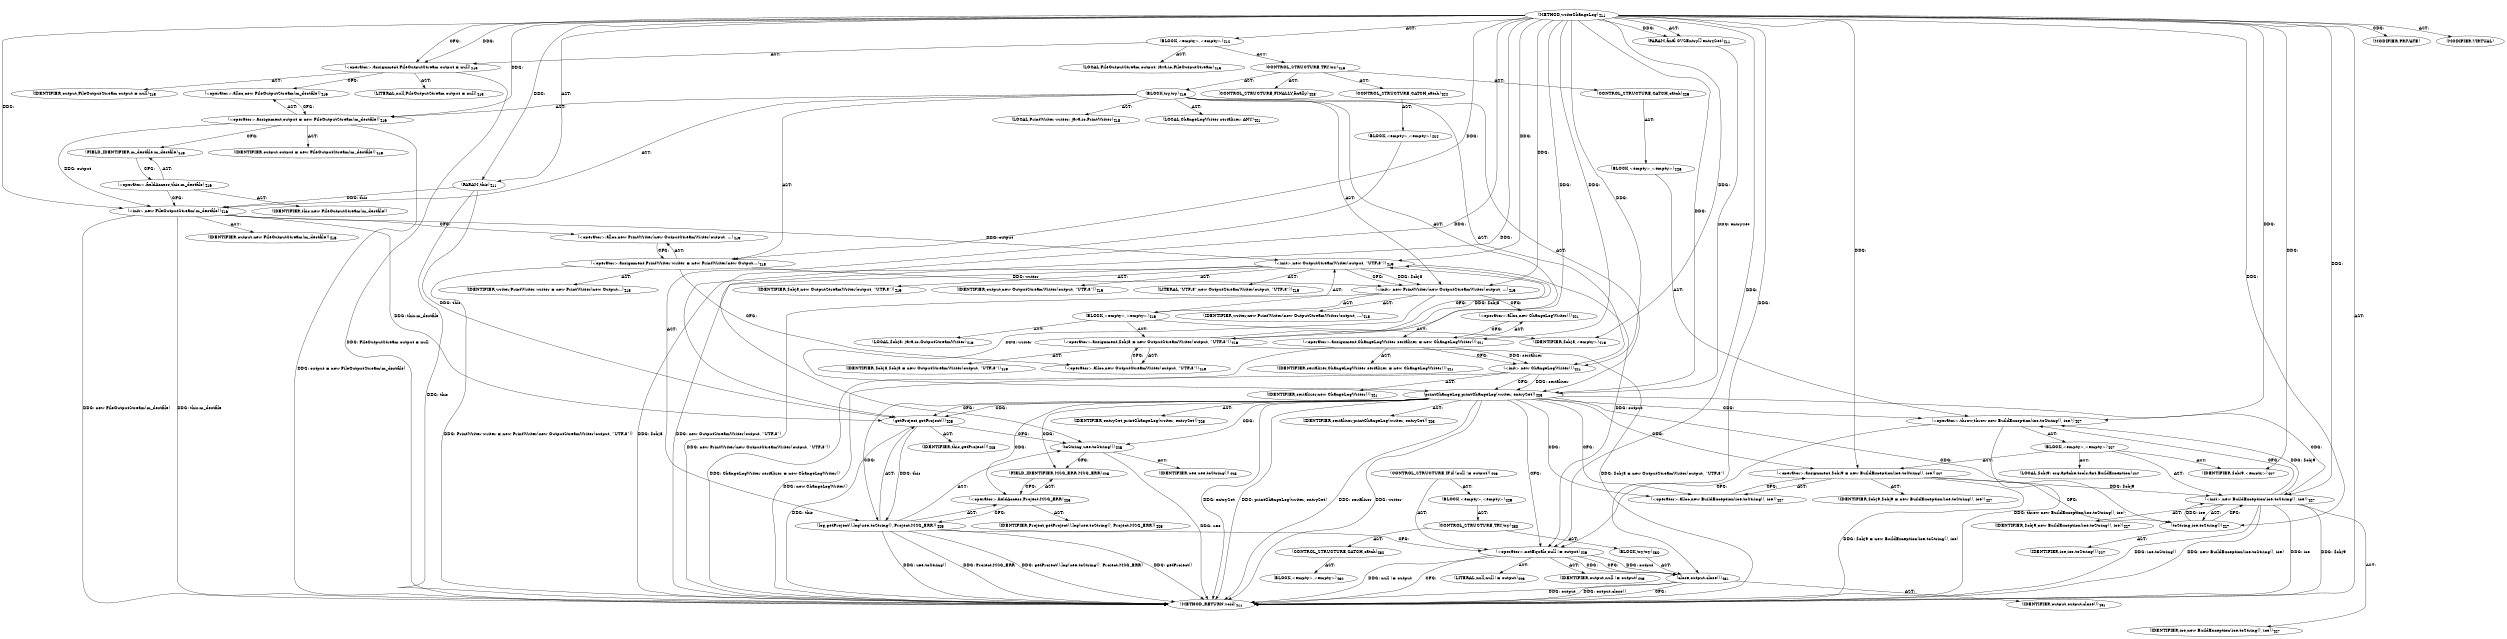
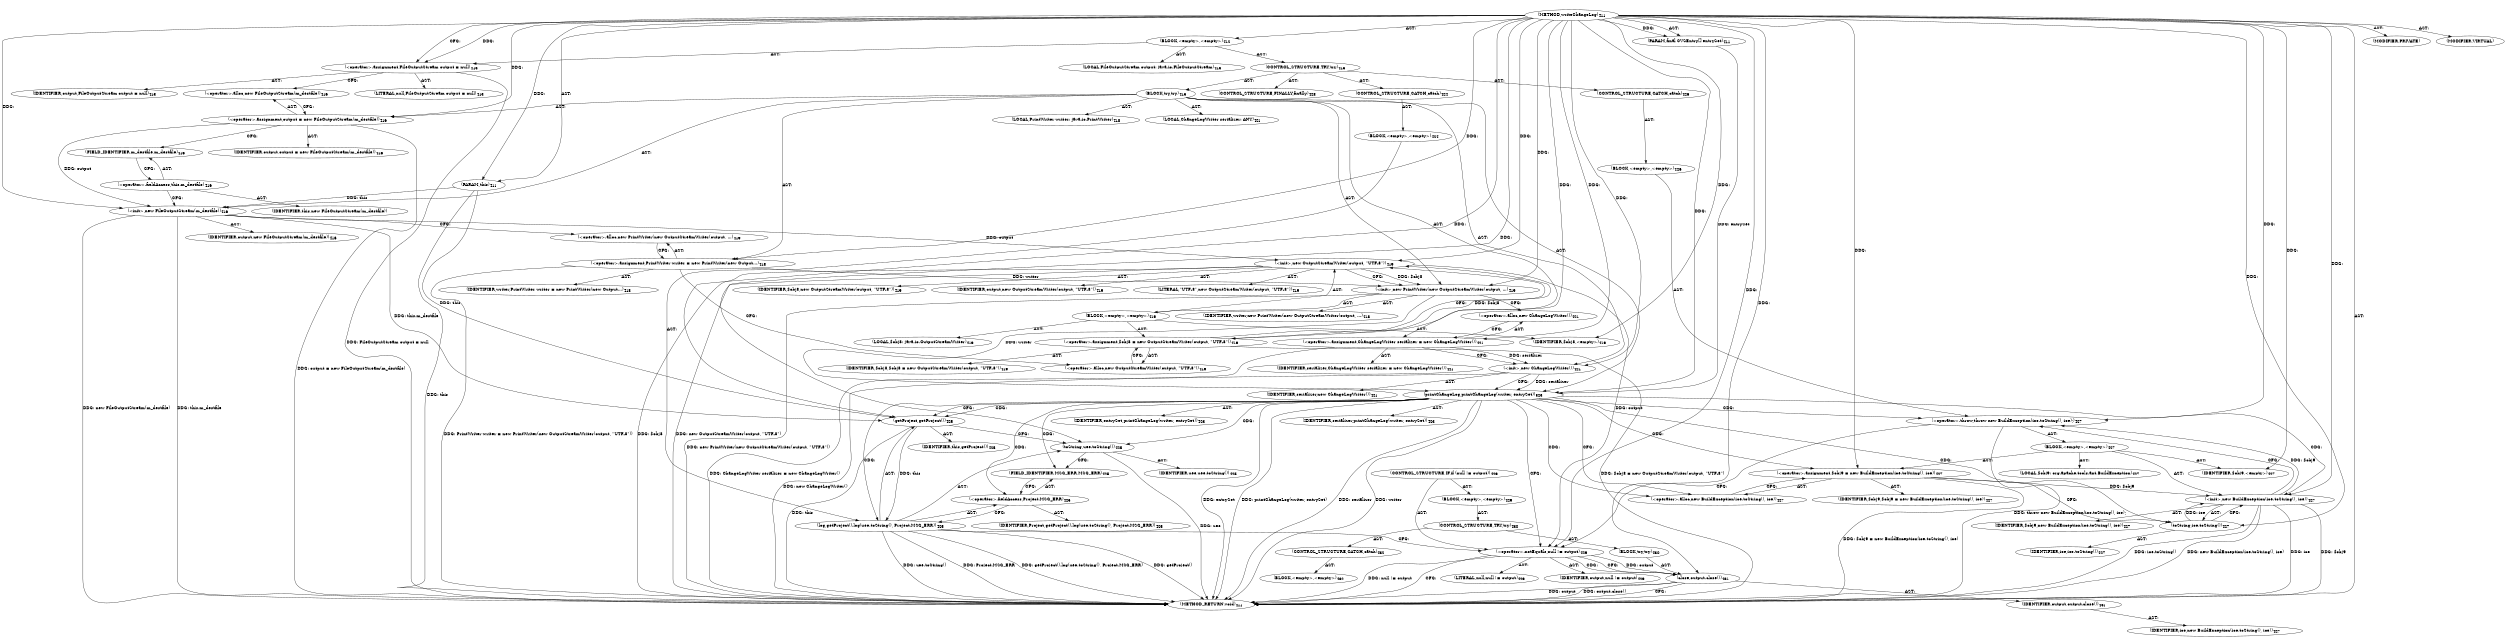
edge "(METHOD,writeChangeLog)" -> "(MODIFIER,PRIVATE)": label "CDG: " -> "AST: "
node "(printChangeLog,printChangeLog(writer, entrySet))": text "423" -> "323"
edge "(<init>,new BuildException(ioe.toString(), ioe))" -> "(IDENTIFIER,ioe,new BuildException(ioe.toString(), ioe))": now "(IDENTIFIER,output,output.close())" -> "(IDENTIFIER,ioe,new BuildException(ioe.toString(), ioe))"
